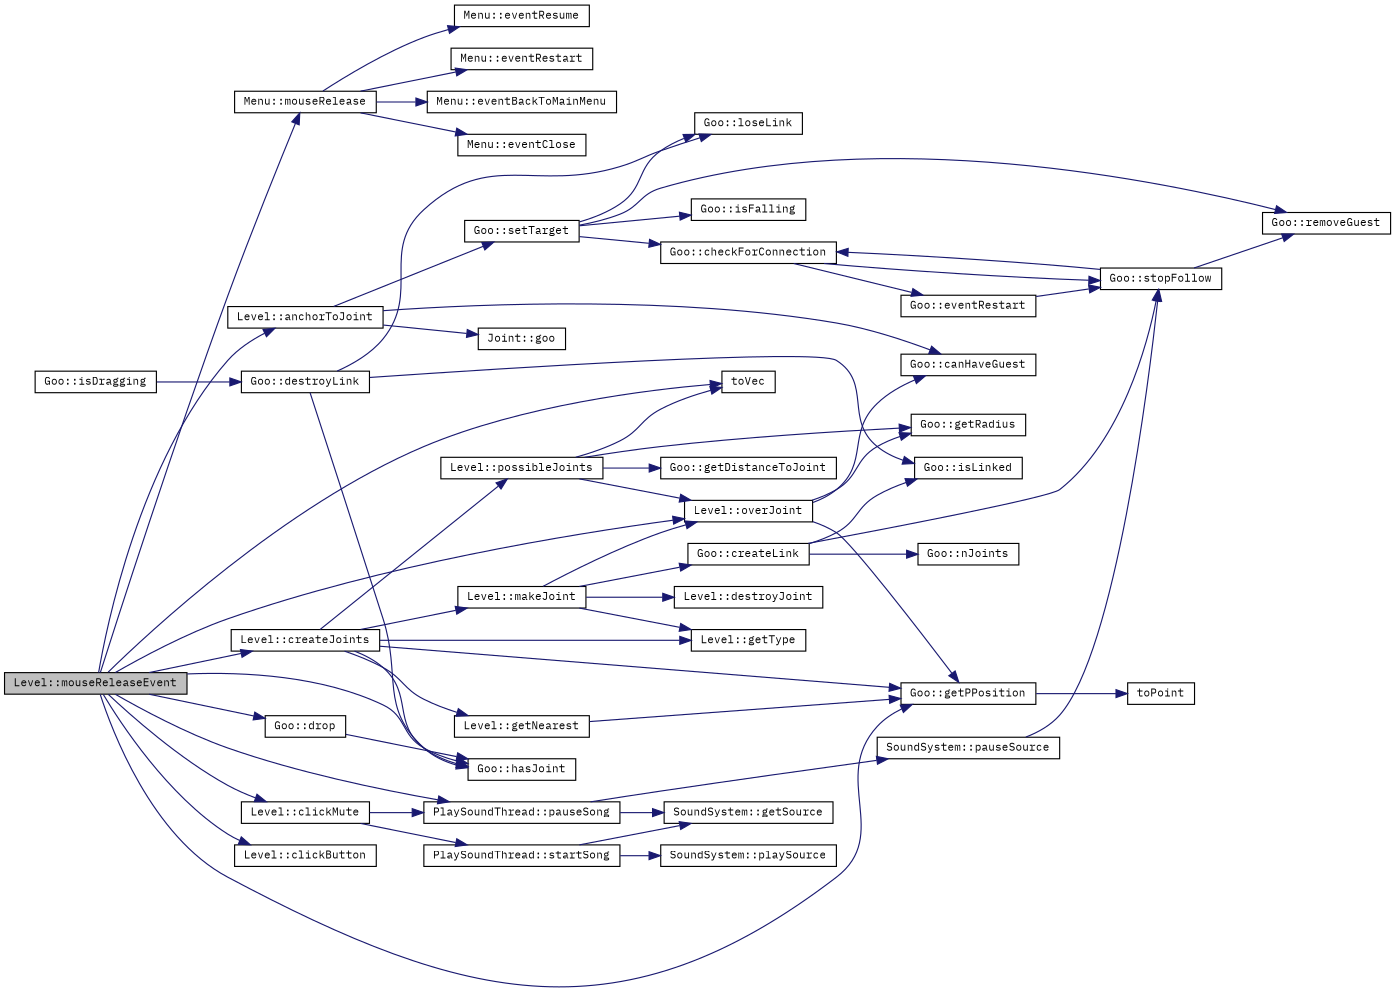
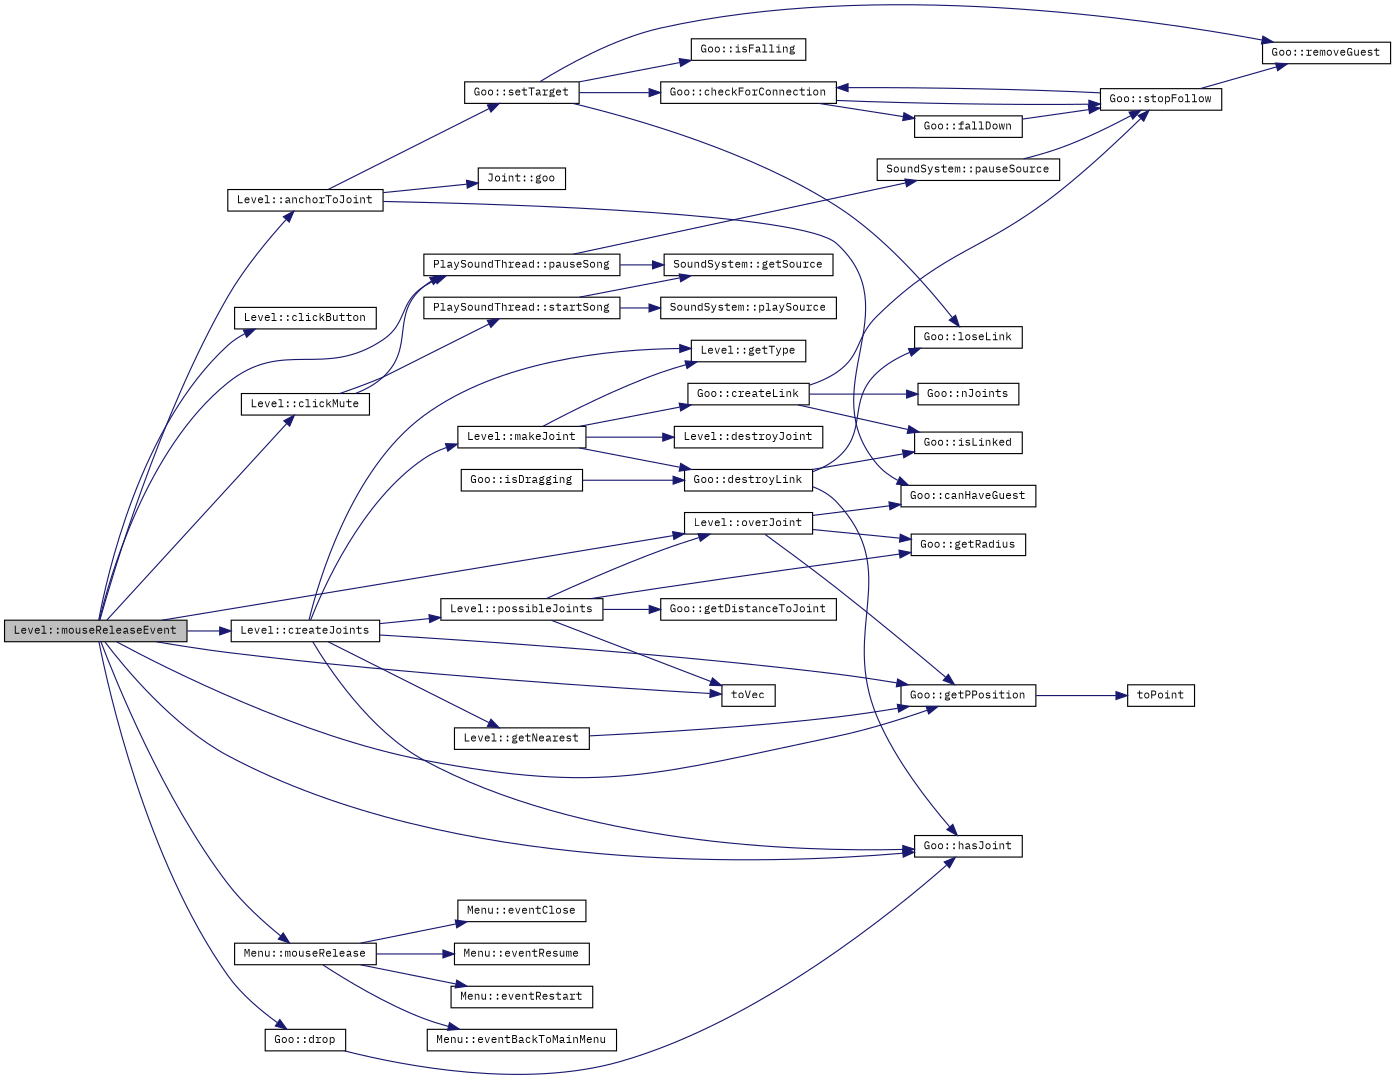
node "Goo::eventRestart": label "Goo::eventRestart" -> "Goo::fallDown"
edge "Level::makeJoint" -> "Level::overJoint": now "Level::makeJoint" -> "Goo::destroyLink"
